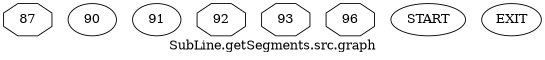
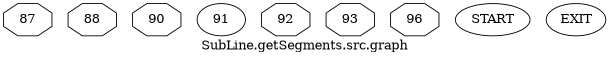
node "88": added
node "90": shape ellipse -> octagon
